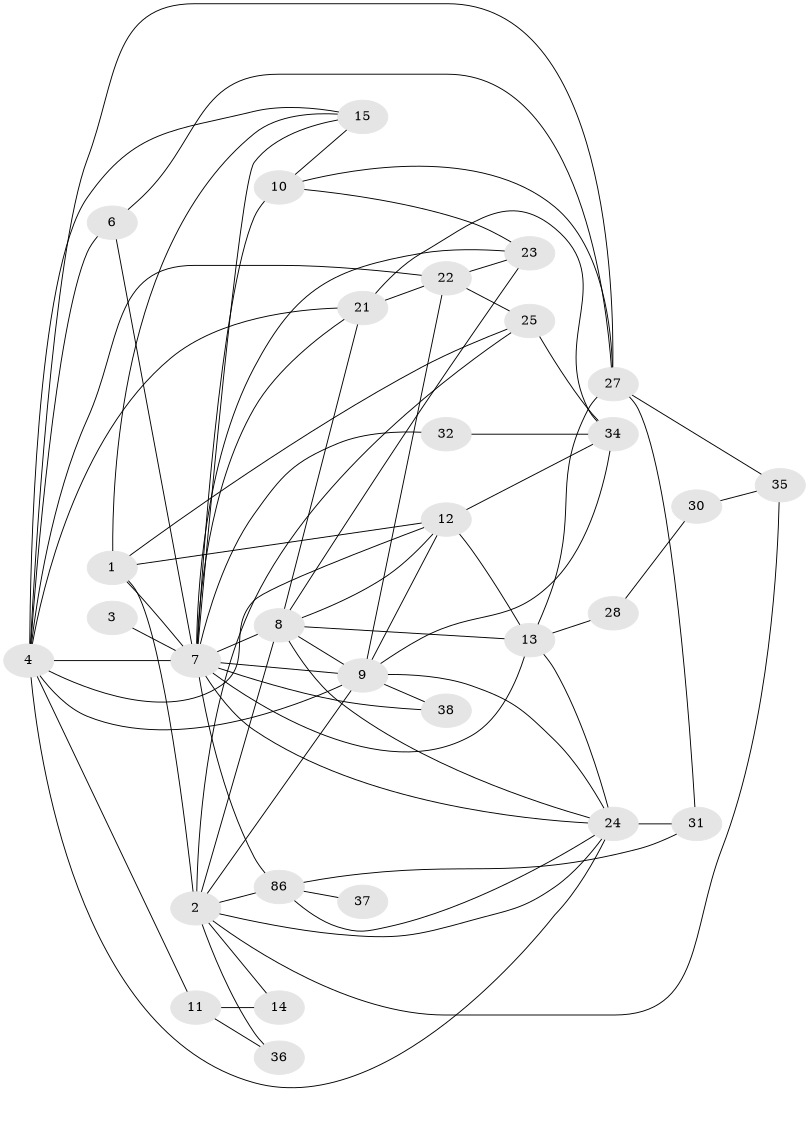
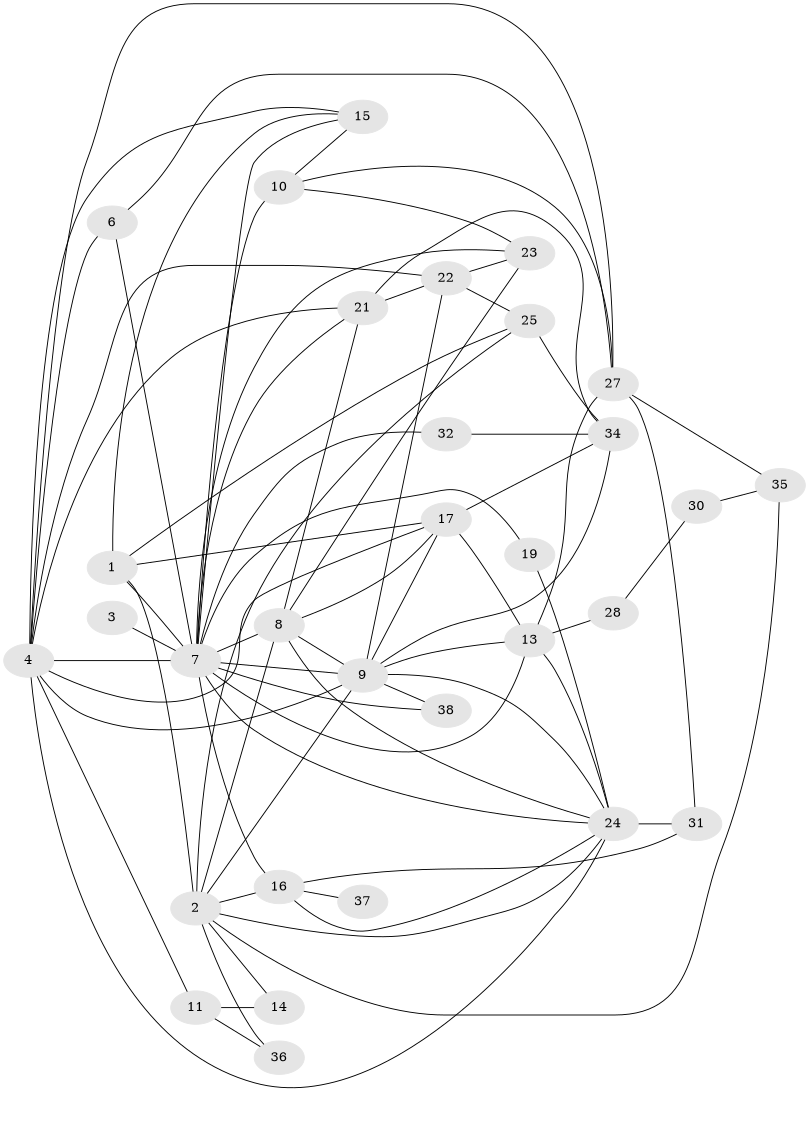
node "12": label "12" -> "17"
node "19": added
edge "8" -- "13": now "9" -- "13"
node "86": label "86" -> "16"
